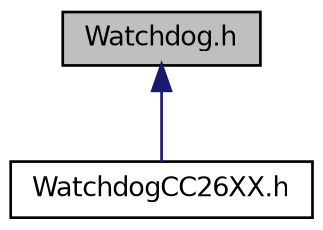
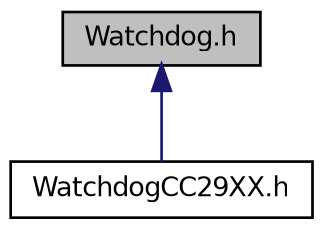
node "WatchdogCC26XX.h": label "WatchdogCC26XX.h" -> "WatchdogCC29XX.h"
